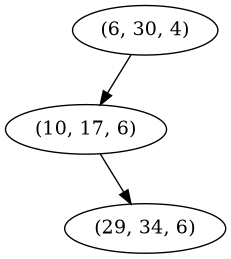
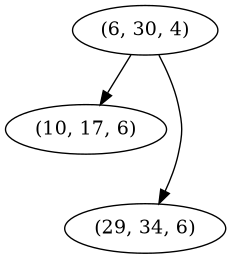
edge "(10, 17, 6)" -> "(29, 34, 6)": now "(6, 30, 4)" -> "(29, 34, 6)"
